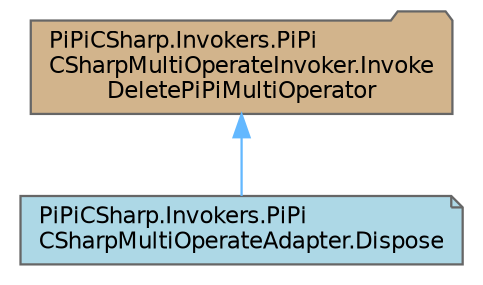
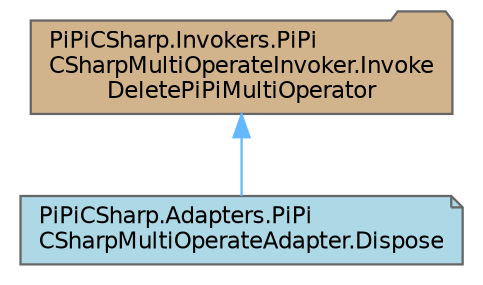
node "PiPiCSharp.Invokers.PiPi CSharpMultiOperateAdapter.Dispose": label "PiPiCSharp.Invokers.PiPi CSharpMultiOperateAdapter.Dispose" -> "PiPiCSharp.Adapters.PiPi CSharpMultiOperateAdapter.Dispose"
